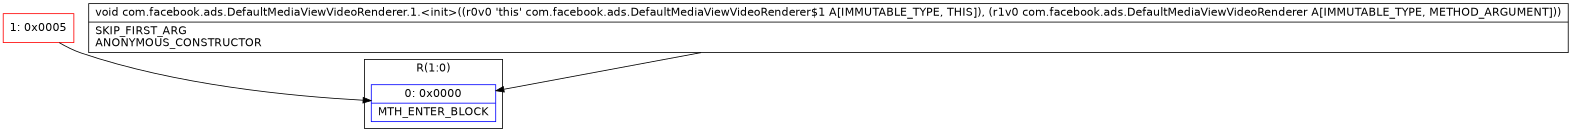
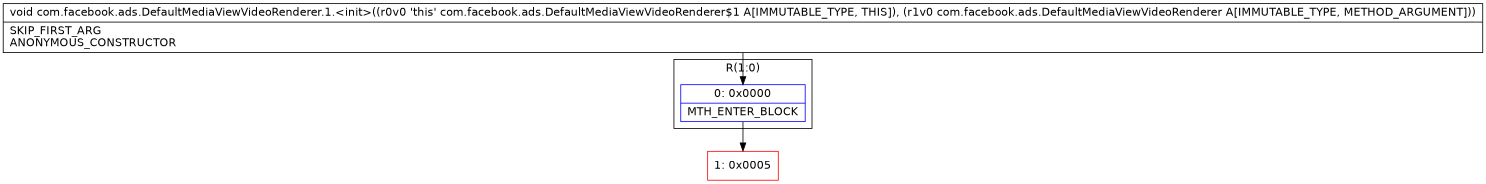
edge "1: 0x0005" -> "0: 0x0000": reversed
